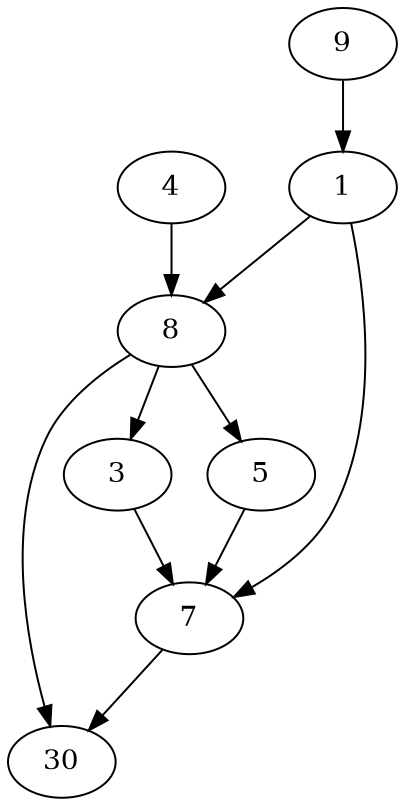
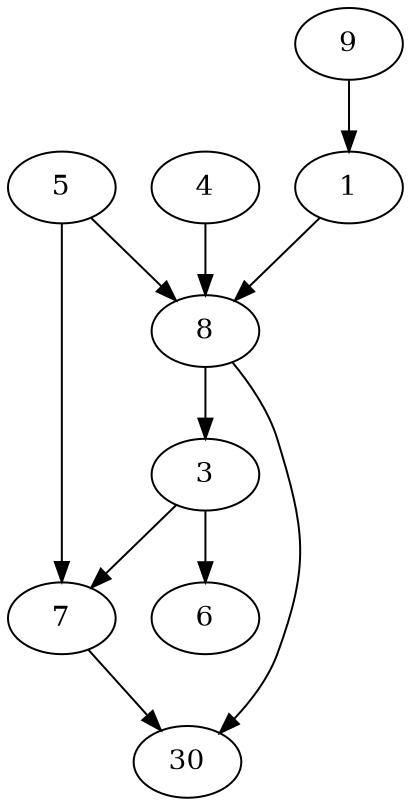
edge "8" -> "5": reversed
edge "1" -> "7": removed
node "6": added
